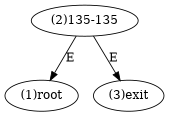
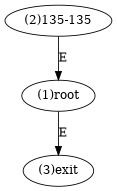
edge "(2)135-135" -> "(3)exit": now "(1)root" -> "(3)exit"
